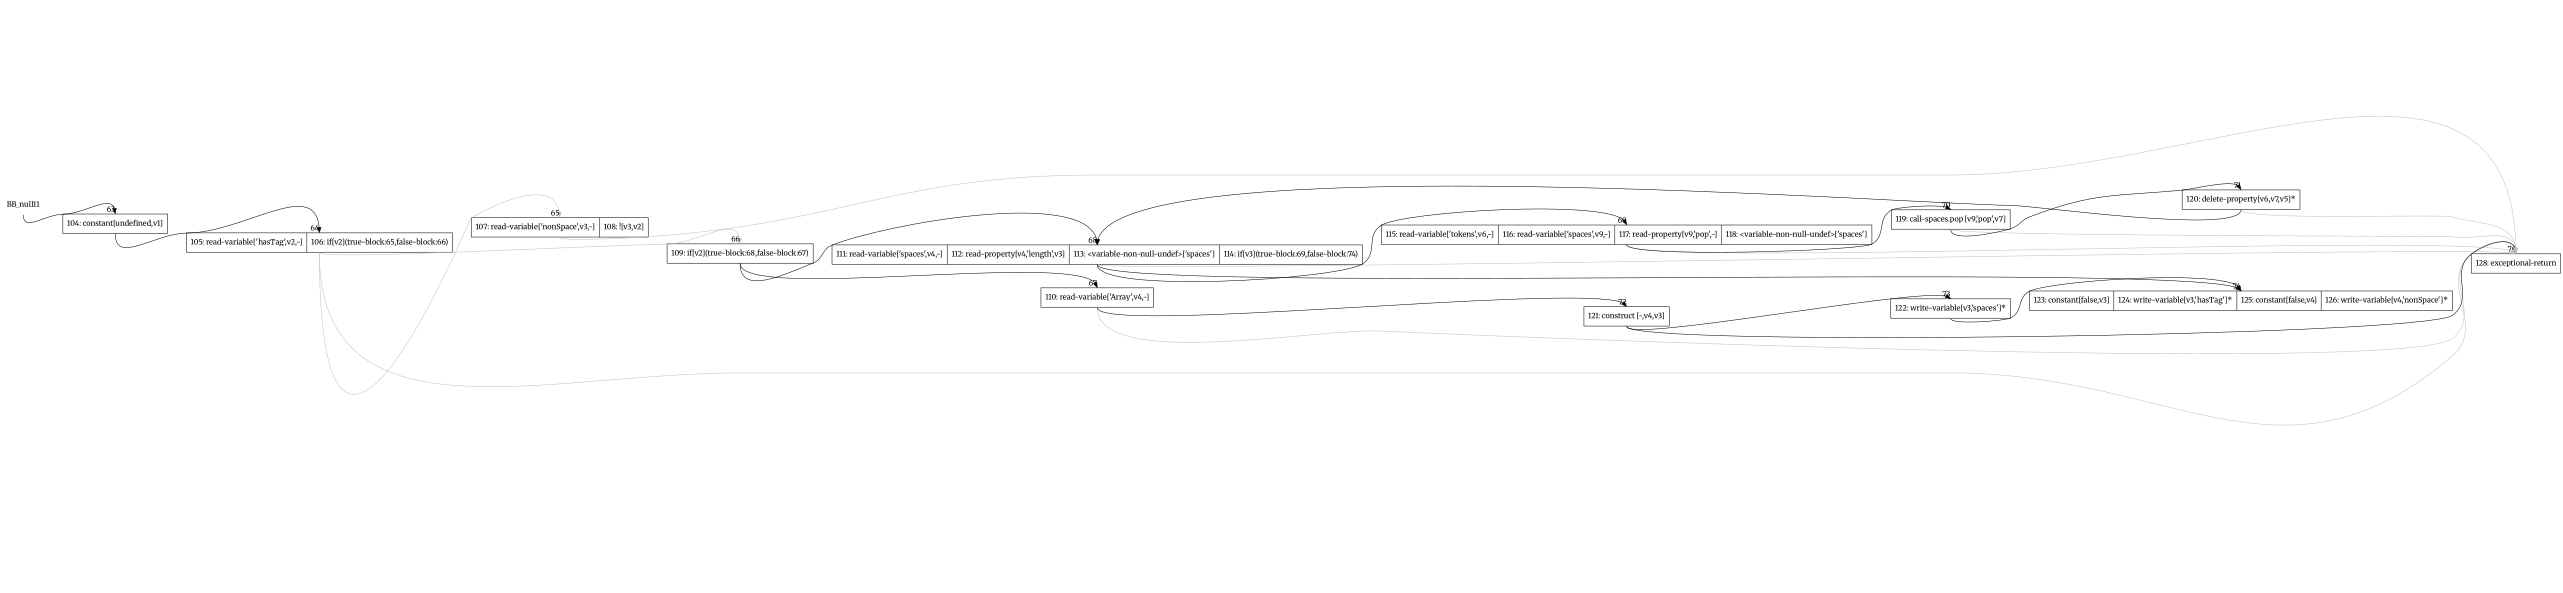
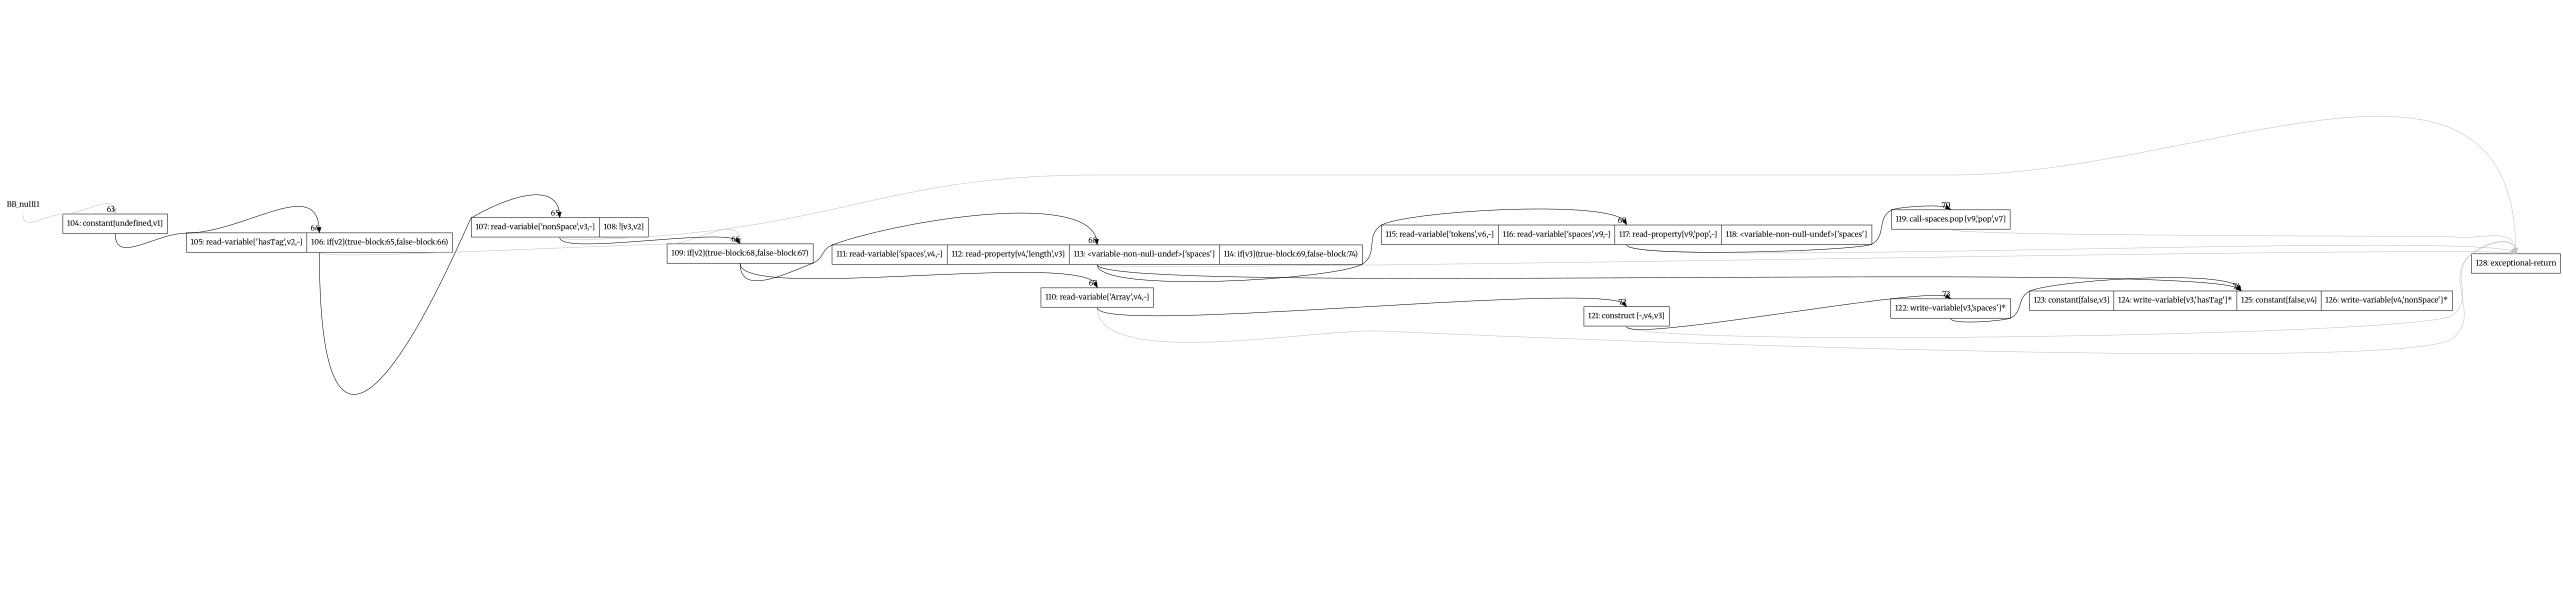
node "120: delete-property[v6,v7,v5]*": removed
edge "BB_null11" -> "104: constant[undefined,v1]": color black -> gray
edge "107: read-variable['nonSpace',v3,-]" -> "109: if[v2](true-block:68,false-block:67)": added
edge "121: construct [-,v4,v3]" -> "128: exceptional-return": color black -> gray
edge "105: read-variable['hasTag',v2,-]" -> "107: read-variable['nonSpace',v3,-]": color gray -> black
edge "105: read-variable['hasTag',v2,-]" -> "128: exceptional-return": removed
